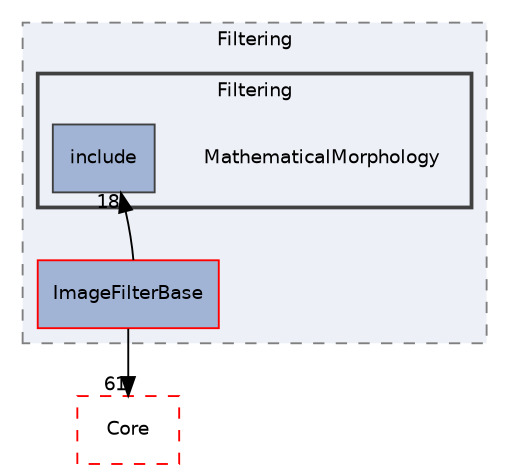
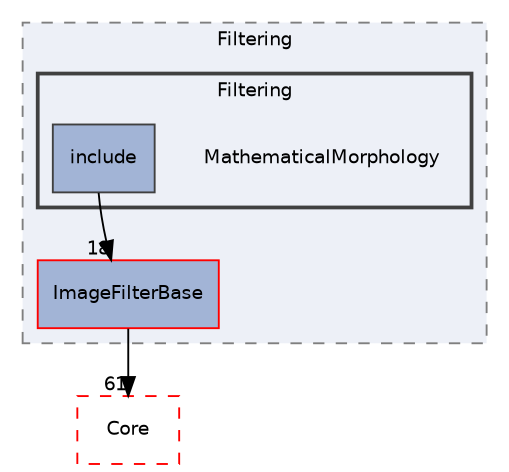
edge "ImageFilterBase" -> "include": reversed
